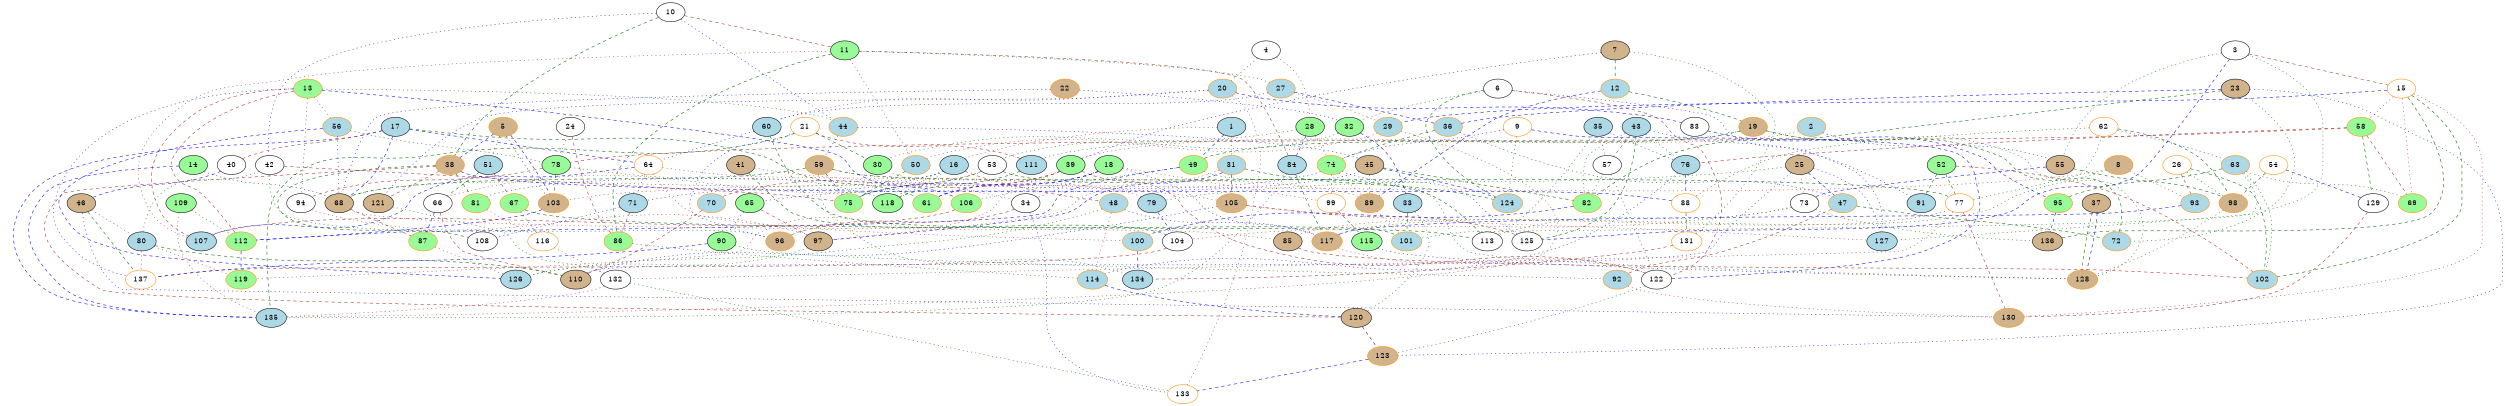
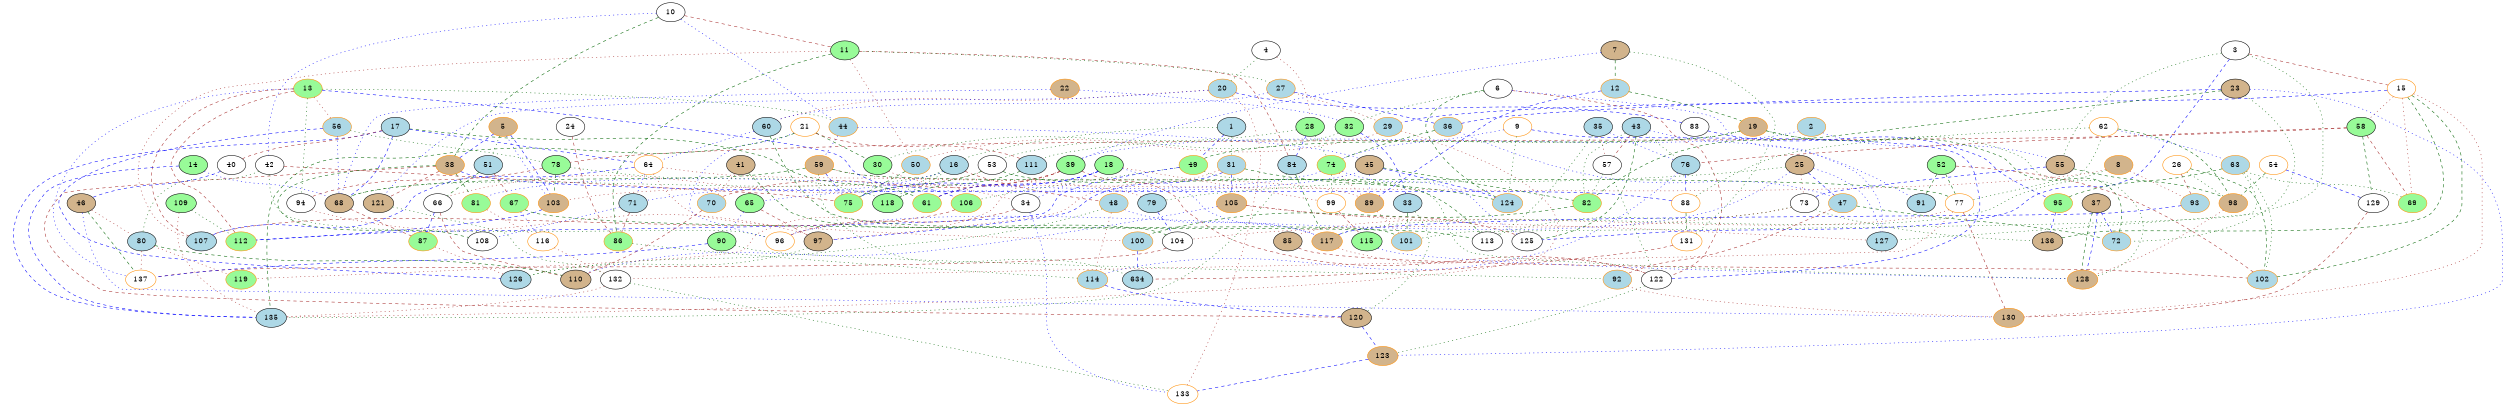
node "58": color darkorange -> black
edge "1" -- "16": color brown -> darkgreen
edge "2" -- "39": color brown -> blue
edge "24" -- "78": removed
edge "41" -- "105": now "41" -- "70"
edge "82" -- "100": color blue -> darkgreen
edge "37" -- "72": added
edge "68" -- "85": removed
node "96": fillcolor tan -> white
edge "112" -- "119": removed
edge "25" -- "110": now "25" -- "96"
node "134": label "134" -> "634"
